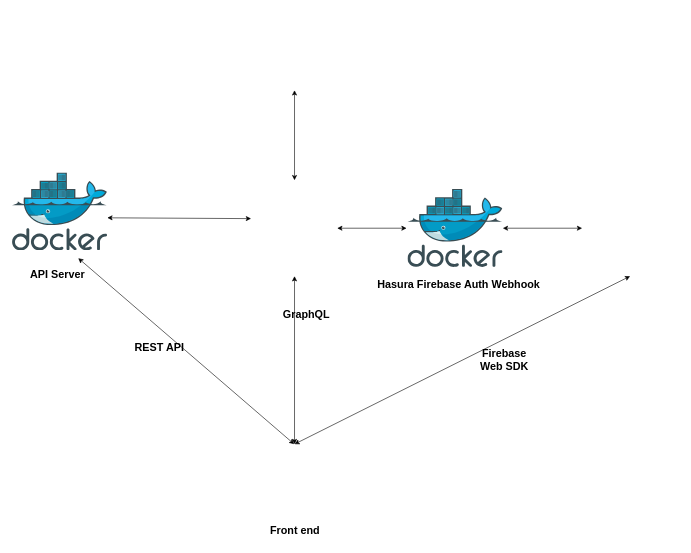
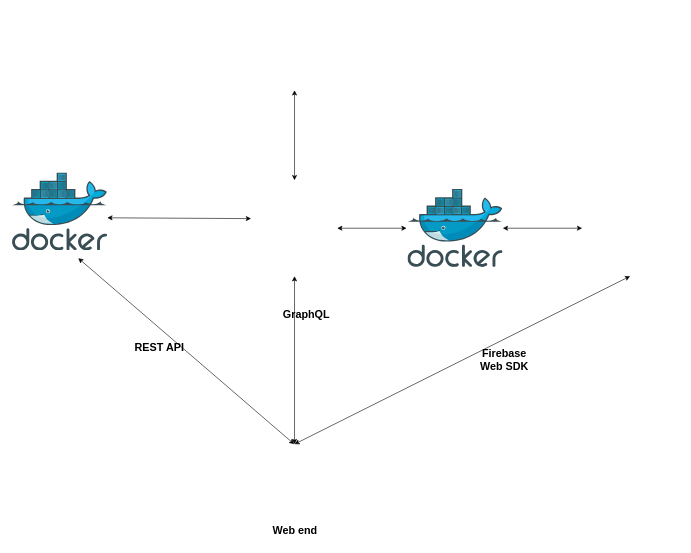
node "API Server": removed
node "Hasura Firebase Auth Webhook": removed
node "Front end": label "Front end" -> "Web end"
